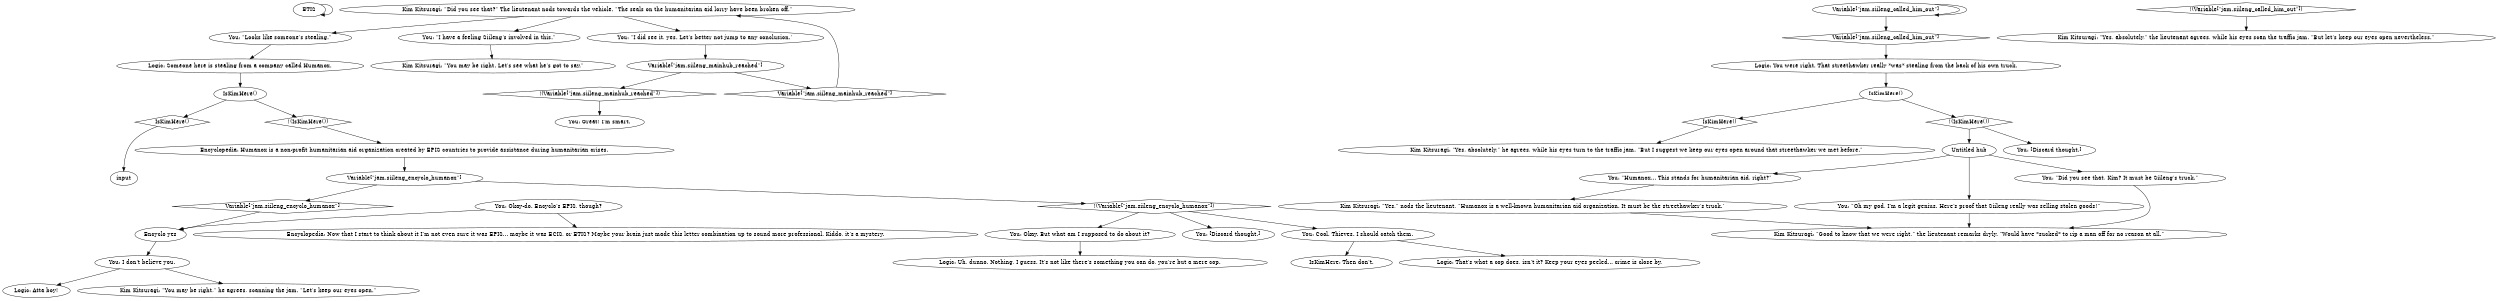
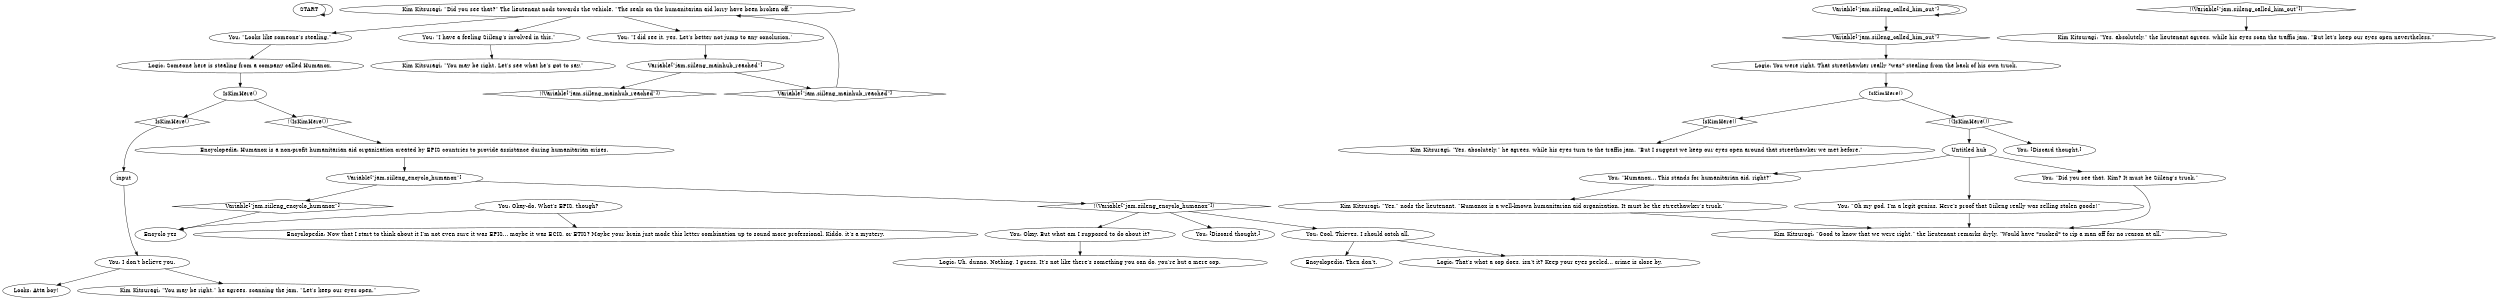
node "ETIS": label "ETIS" -> "START"
node "You: Great! I'm smart.": removed
node "You: Okay-do. Encyclo's EPIS, though?": label "You: Okay-do. Encyclo's EPIS, though?" -> "You: Okay-do. What's EPIS, though?"
node "You: Cool. Thieves. I should catch them.": label "You: Cool. Thieves. I should catch them." -> "You: Cool. Thieves. I should catch all."
edge "Encyclo yes" -> "You: I don't believe you.": now "input" -> "You: I don't believe you."
node "IsKimHere: Then don't.": label "IsKimHere: Then don't." -> "Encyclopedia: Then don't."
node "Logic: Atta boy!": label "Logic: Atta boy!" -> "Looks: Atta boy!"
